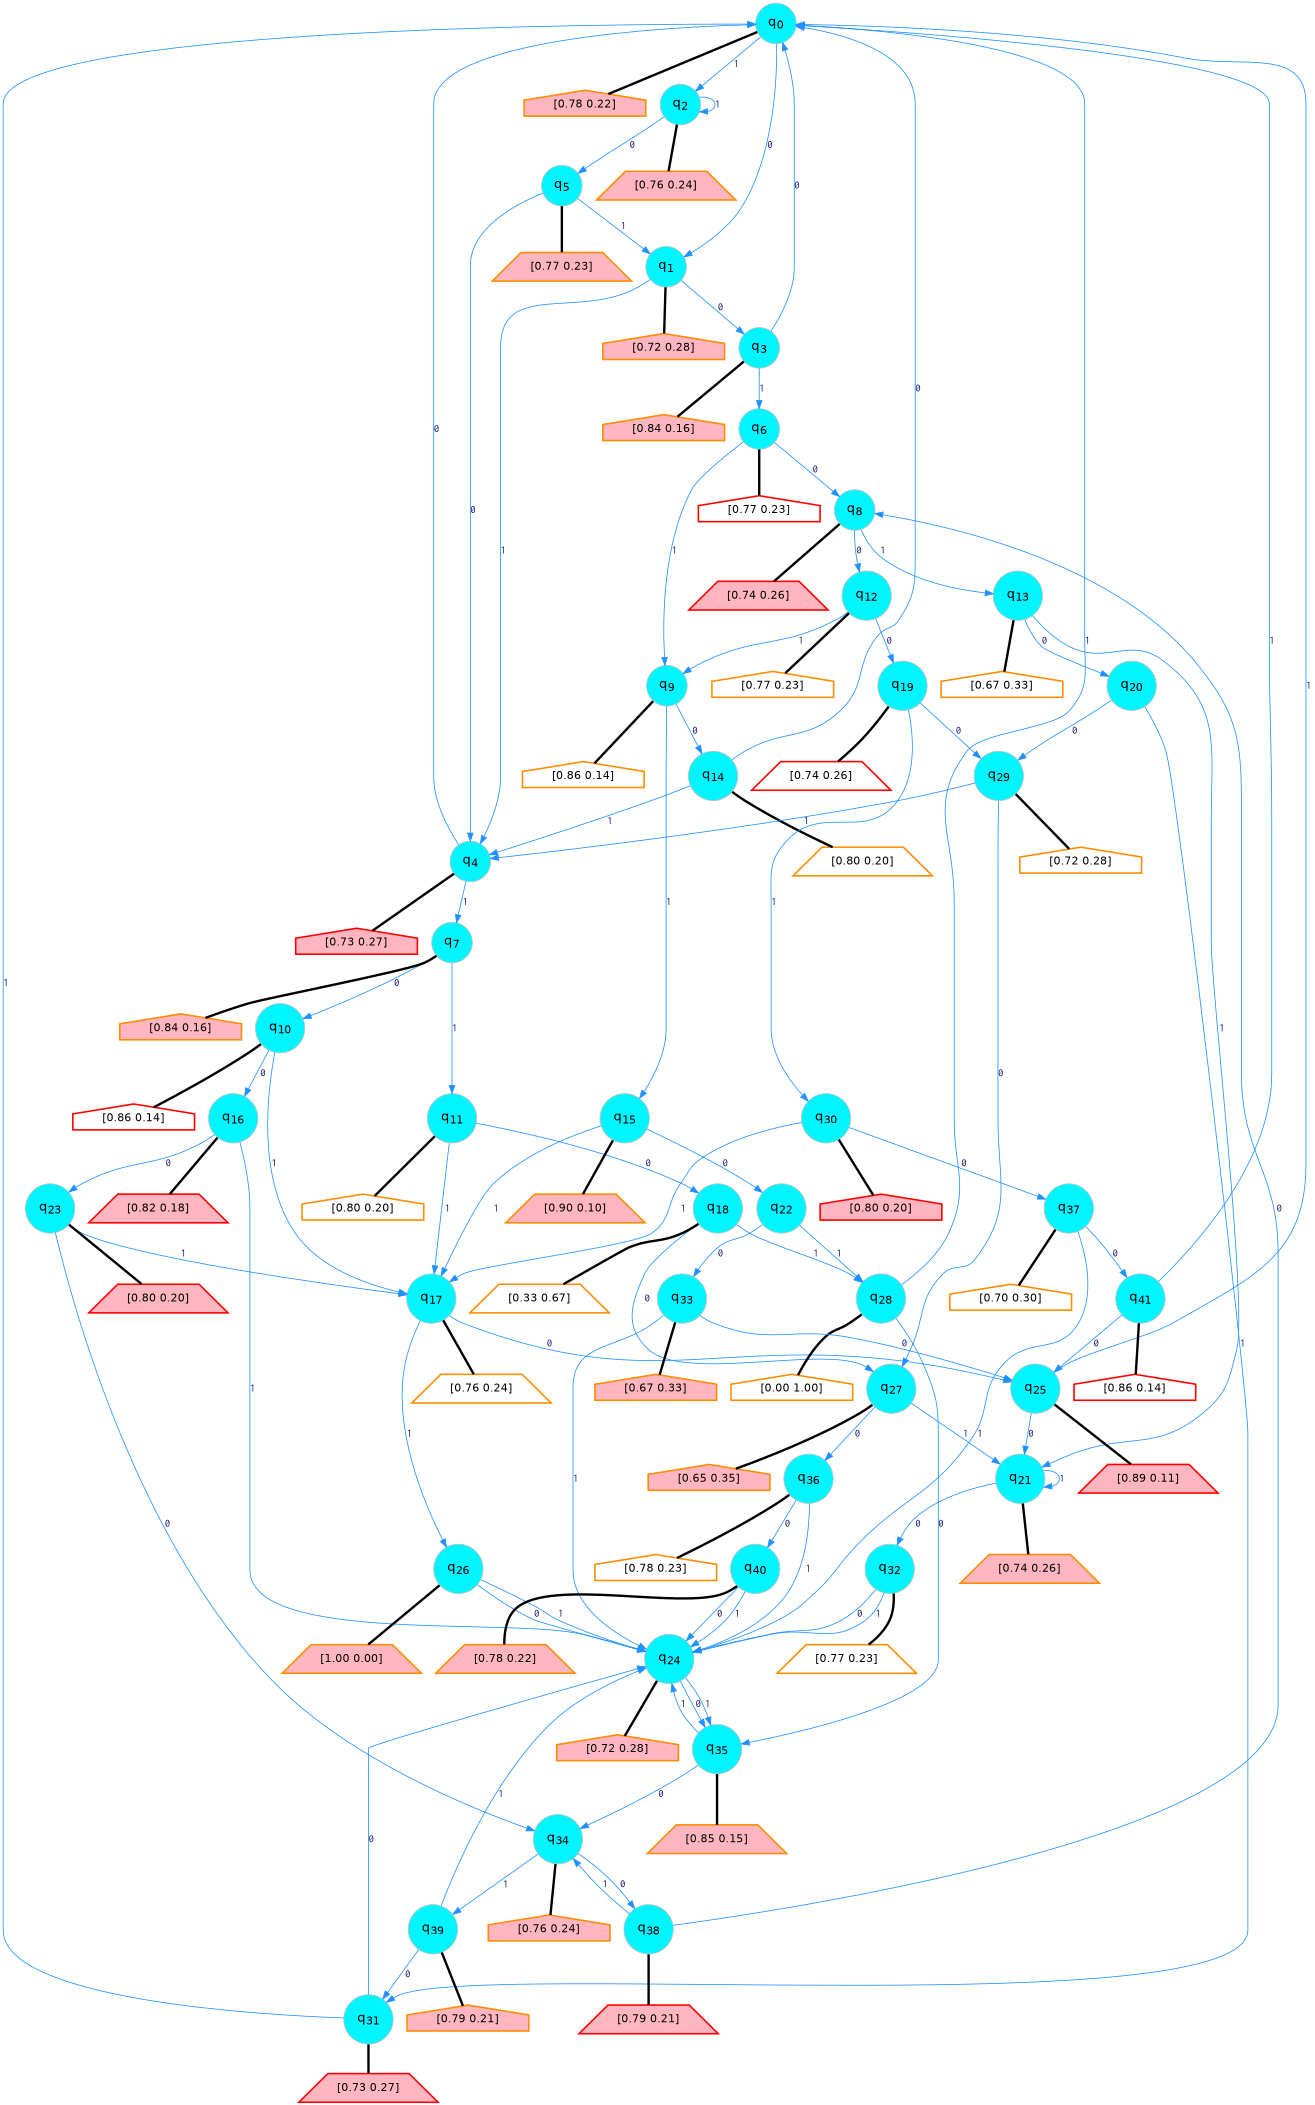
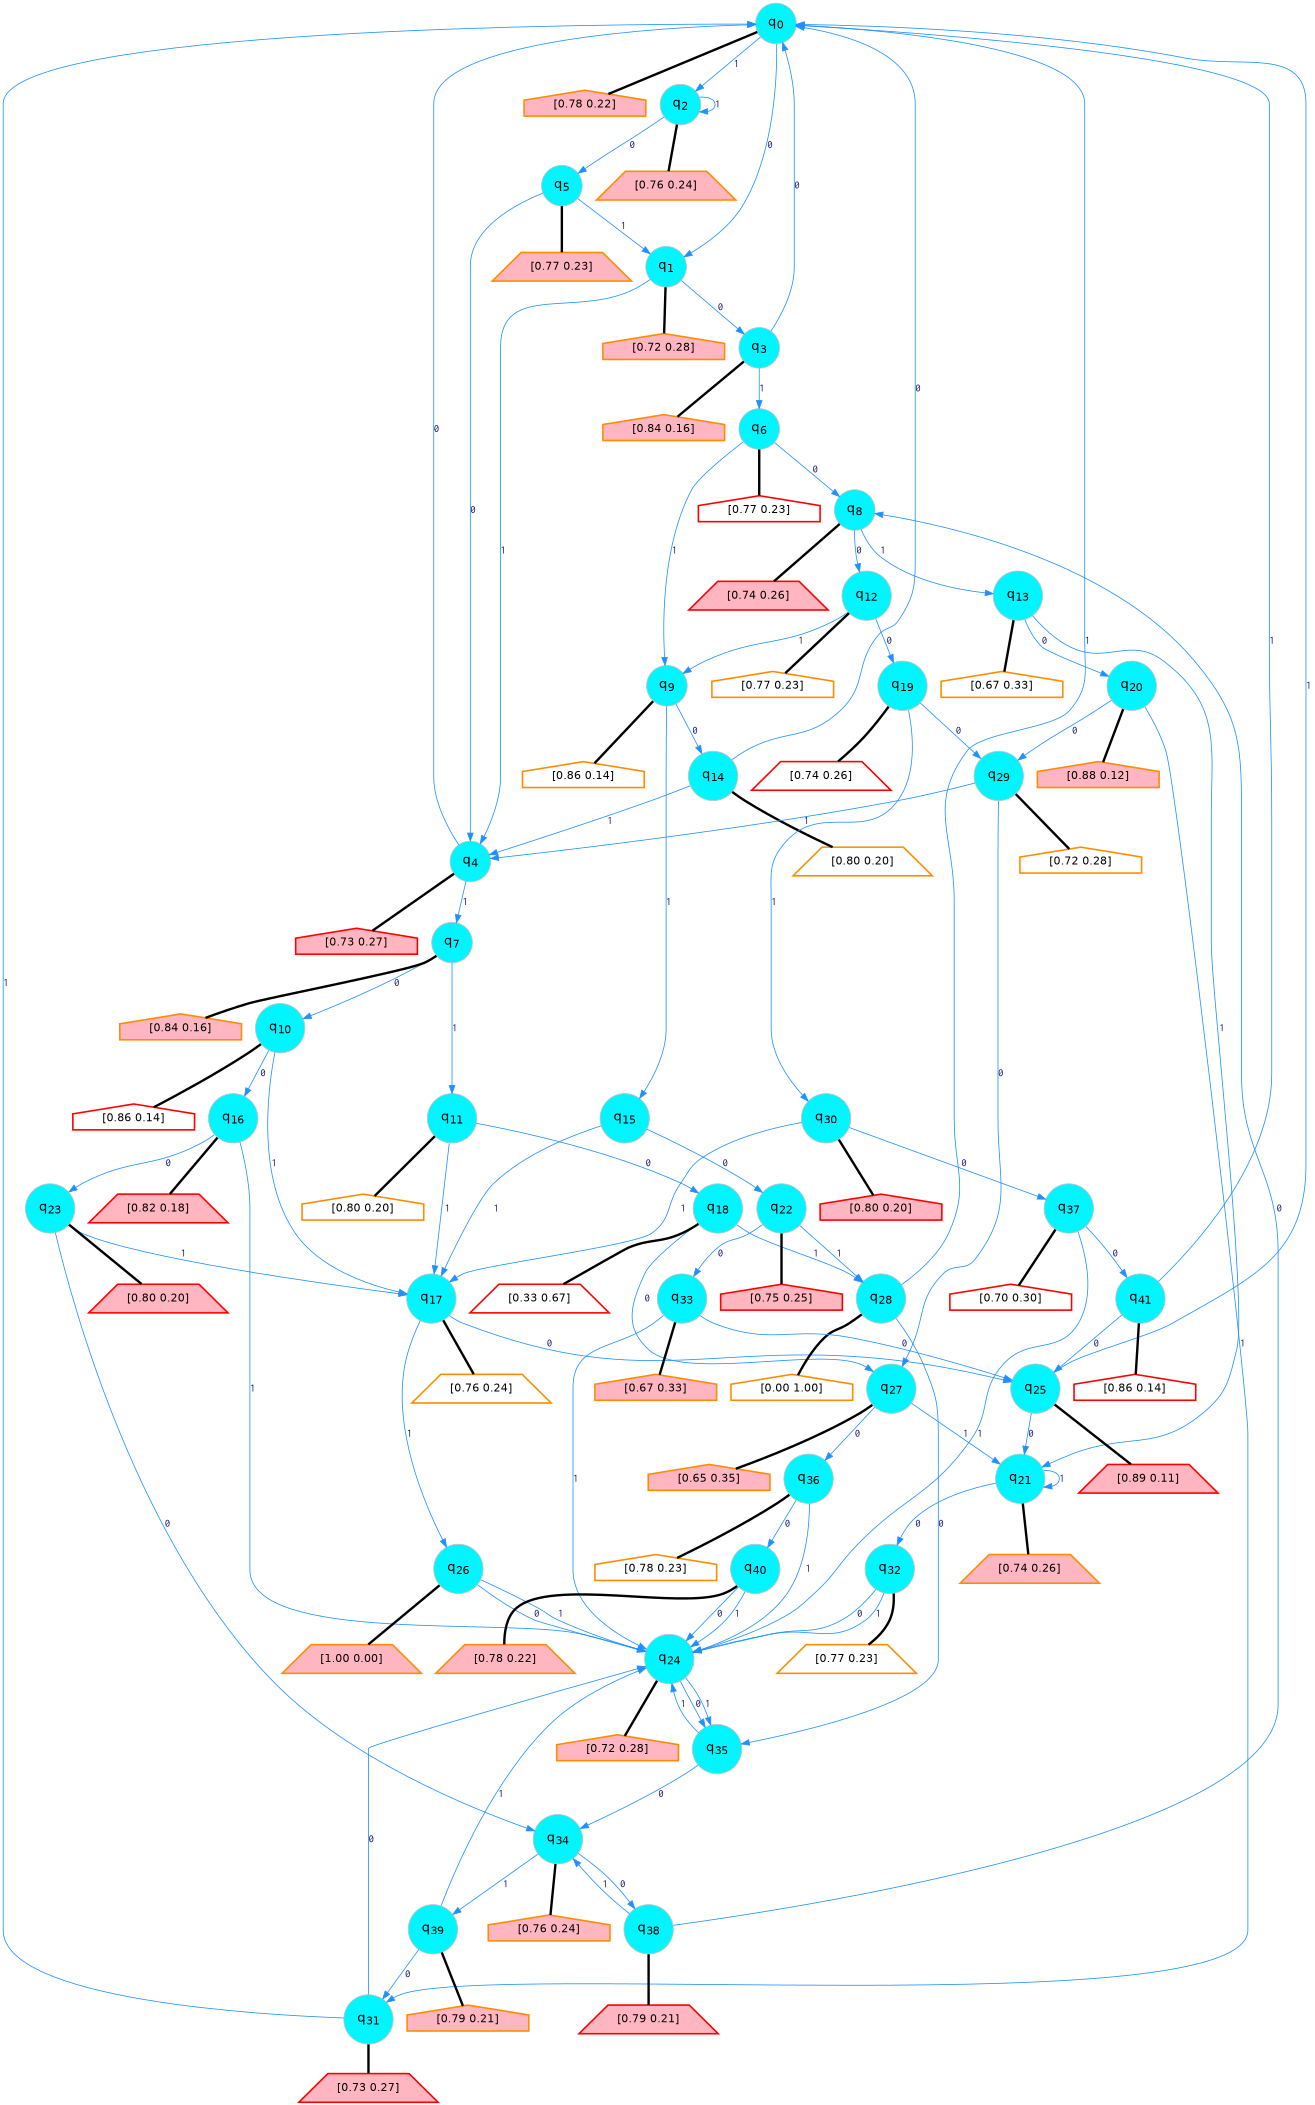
node "[0.88 0.12]": added
node "[0.90 0.10]": removed
node "[0.33 0.67]": color darkorange -> red
node "[0.75 0.25]": added
node "[0.70 0.30]": color darkorange -> red
node "[0.85 0.15]": removed
